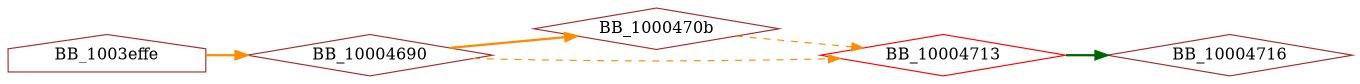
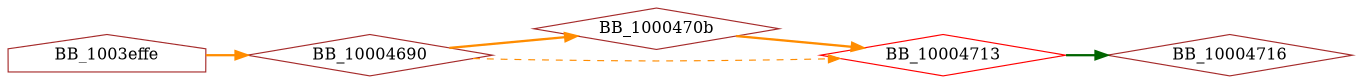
edge "BB_1000470b" -> "BB_10004713": style dashed -> bold
